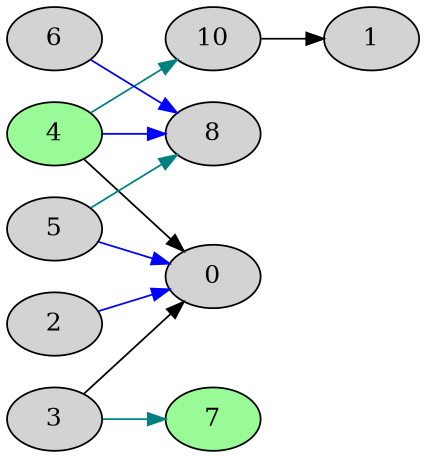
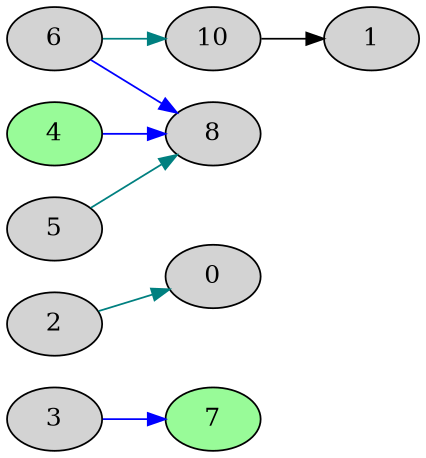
edge "4" -> "10": now "6" -> "10"
edge "4" -> "0": removed
edge "5" -> "0": removed
edge "2" -> "0": color blue -> teal
edge "3" -> "0": removed
edge "3" -> "7": color teal -> blue
